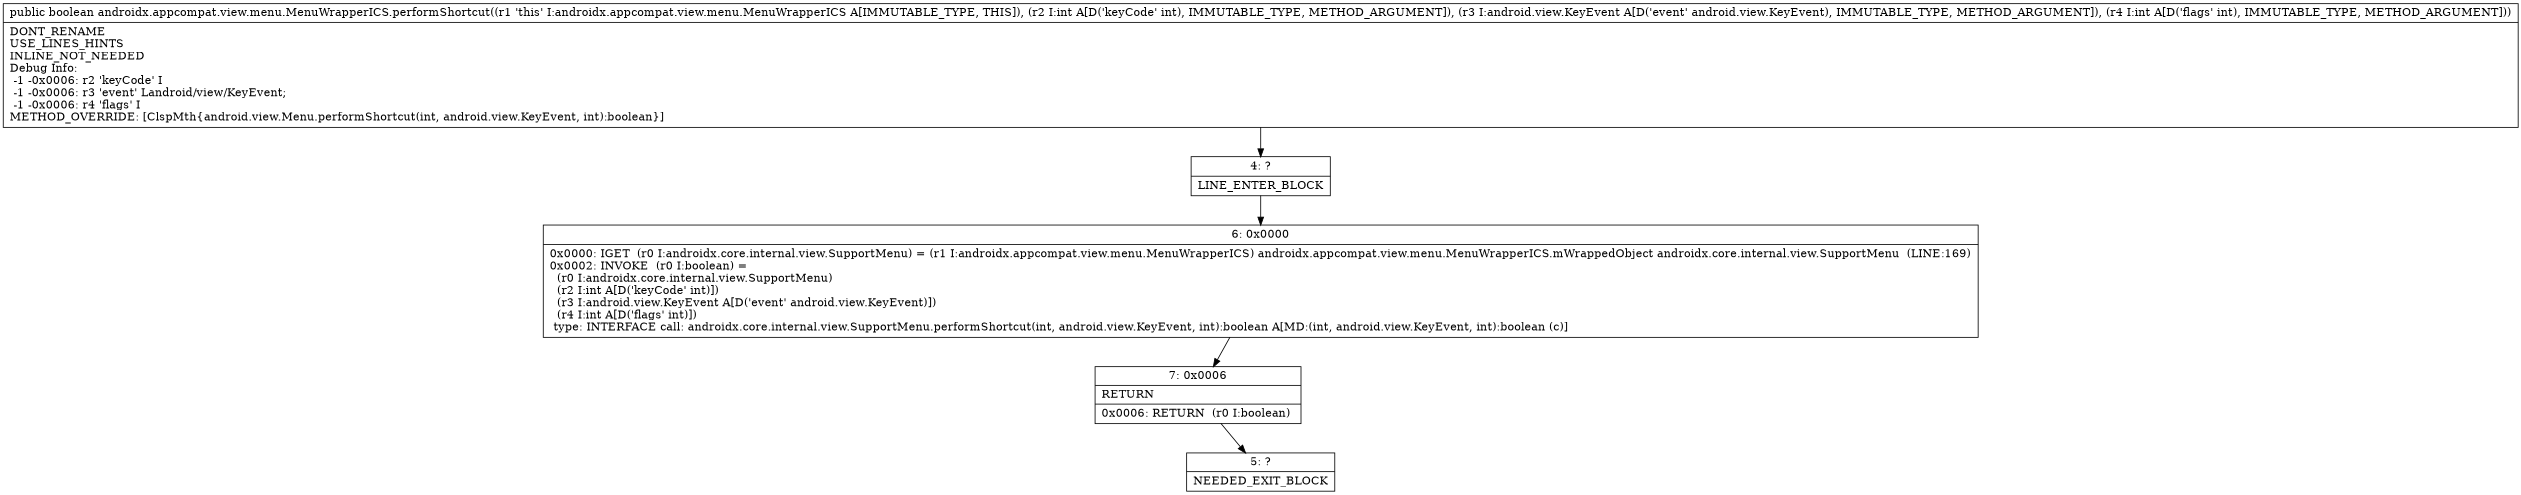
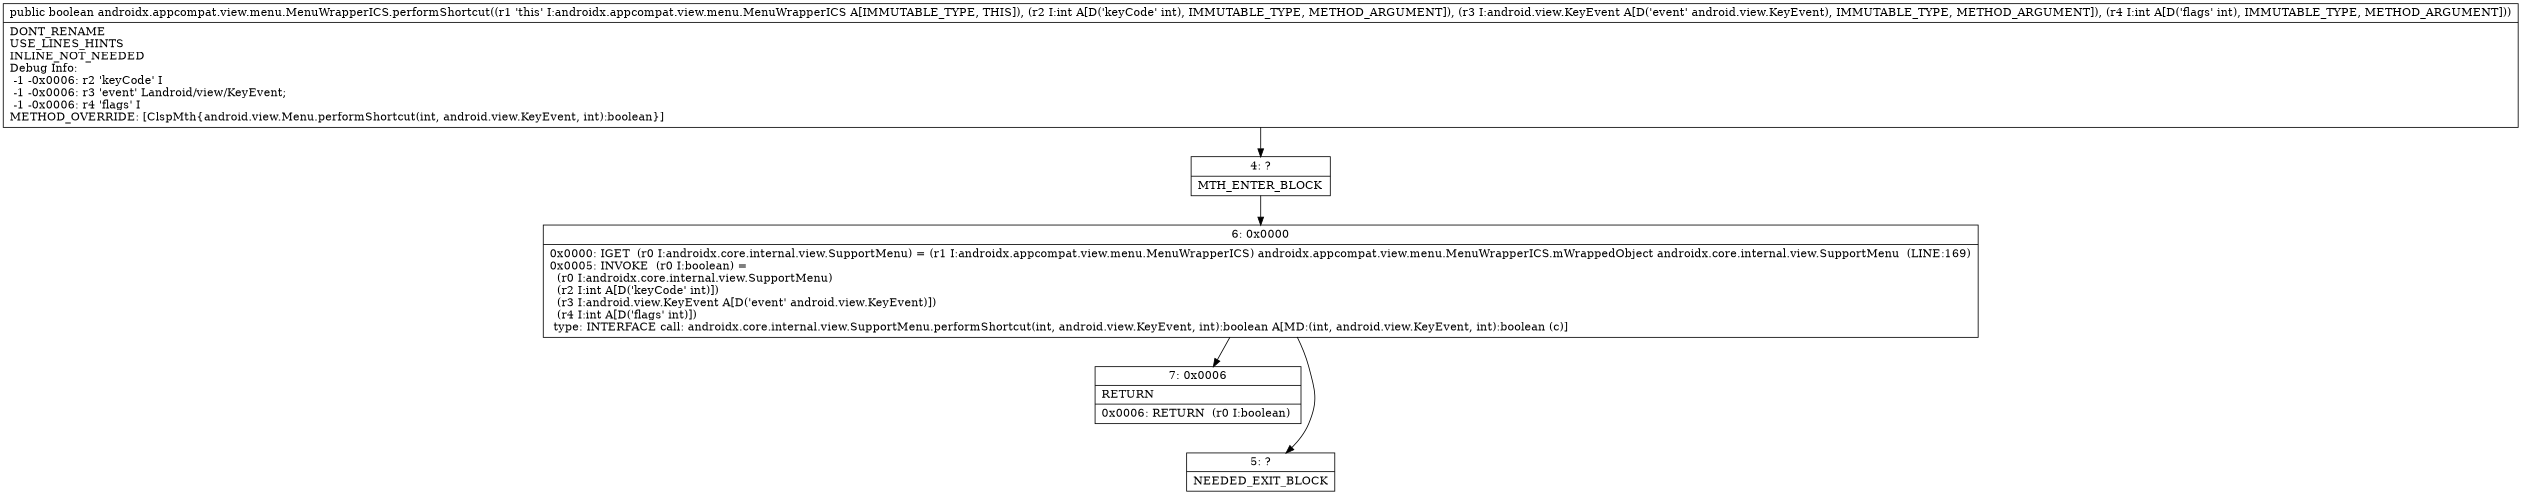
node "4: ?": text "LINE_ENTER_BLOCK" -> "MTH_ENTER_BLOCK"
node "6: 0x0000": text "0x0002: INVOKE  (r0 I:boolean) =" -> "0x0005: INVOKE  (r0 I:boolean) ="
edge "7: 0x0006" -> "5: ?": now "6: 0x0000" -> "5: ?"
